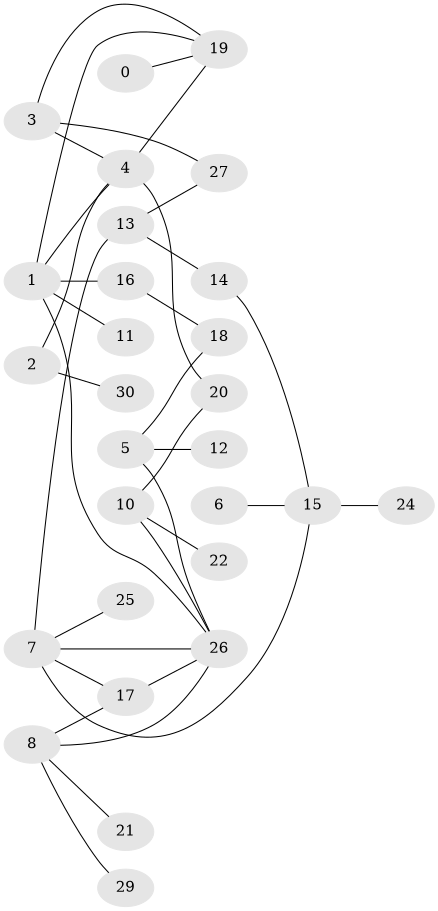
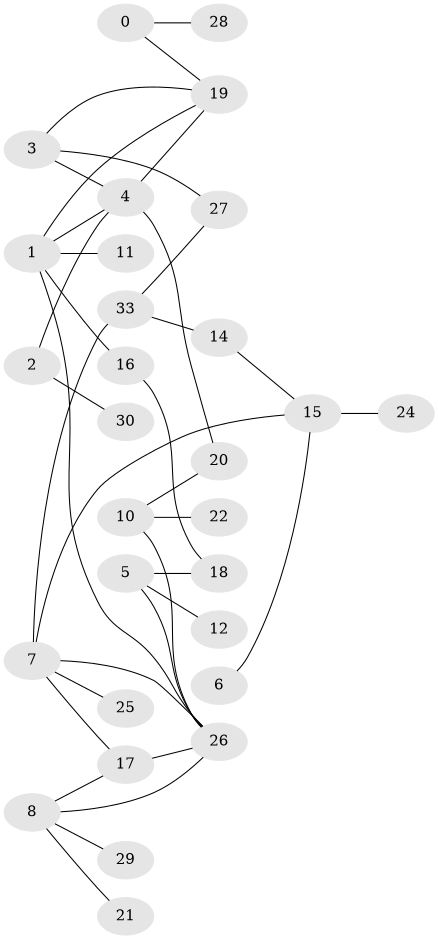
node "28": added
node "13": label "13" -> "33"
